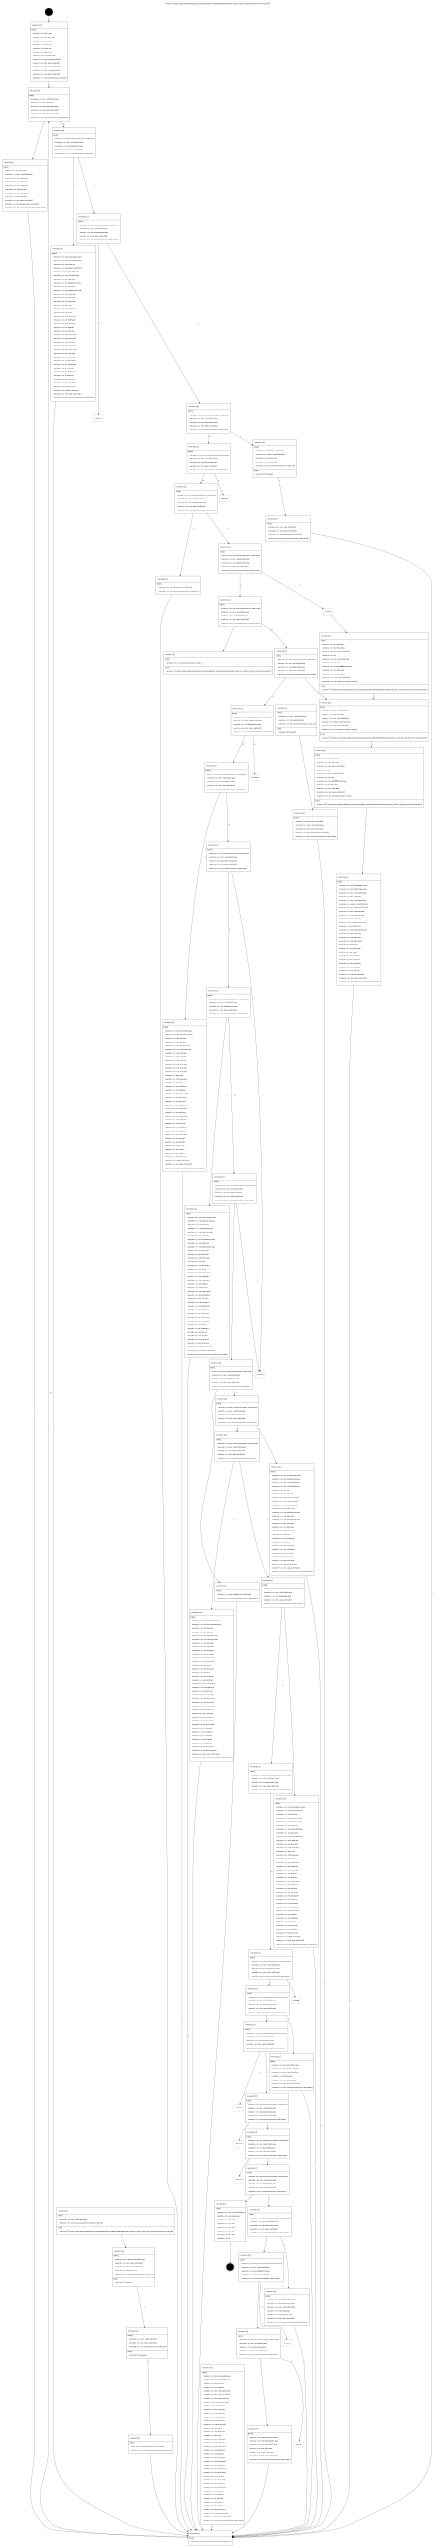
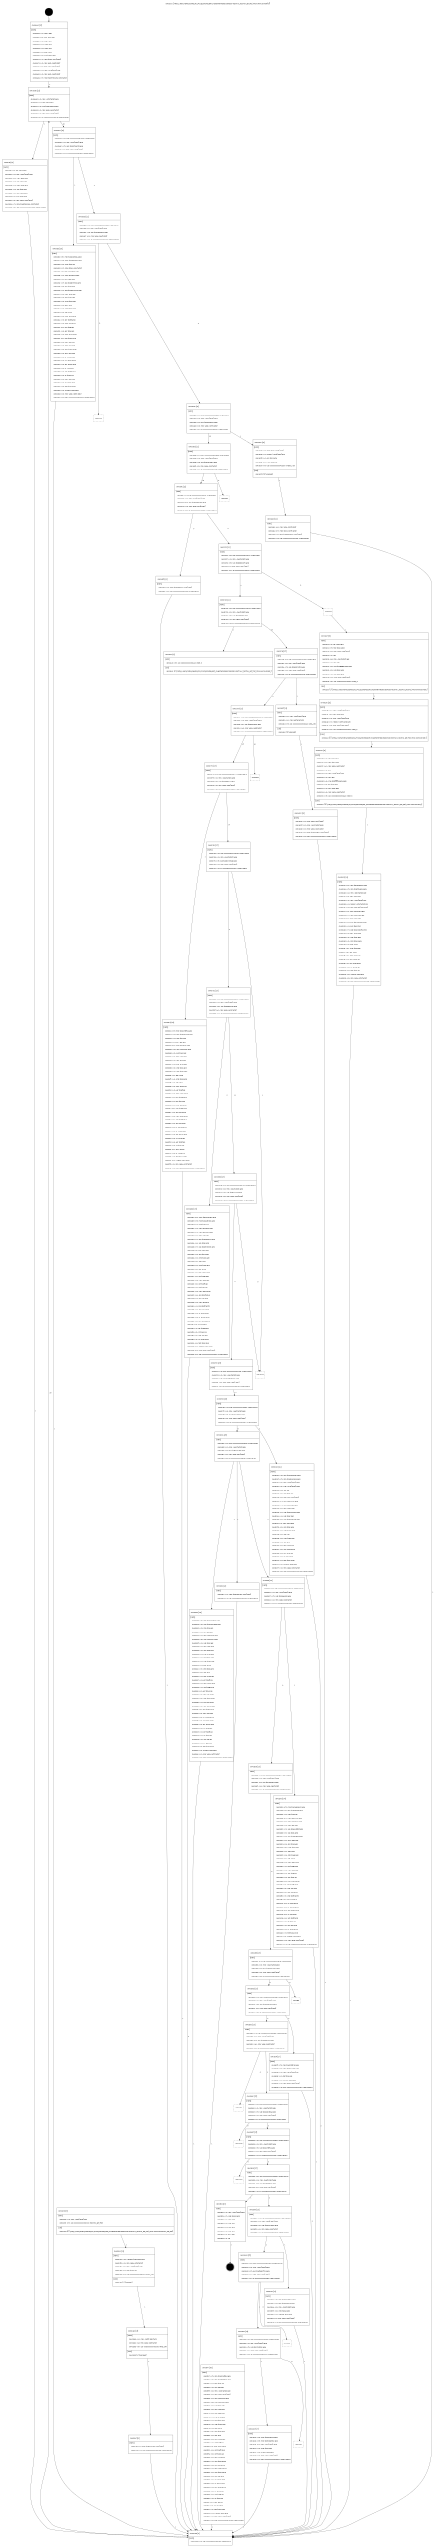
edge "0x40173e [25]" -> "0x401c5b [26]": now "0x40173e [25]" -> "0x401a15 [13]"
edge "0x4017d4 [25]" -> "0x401d13 [12]": now "0x401806 [25]" -> "0x401d13 [12]"
